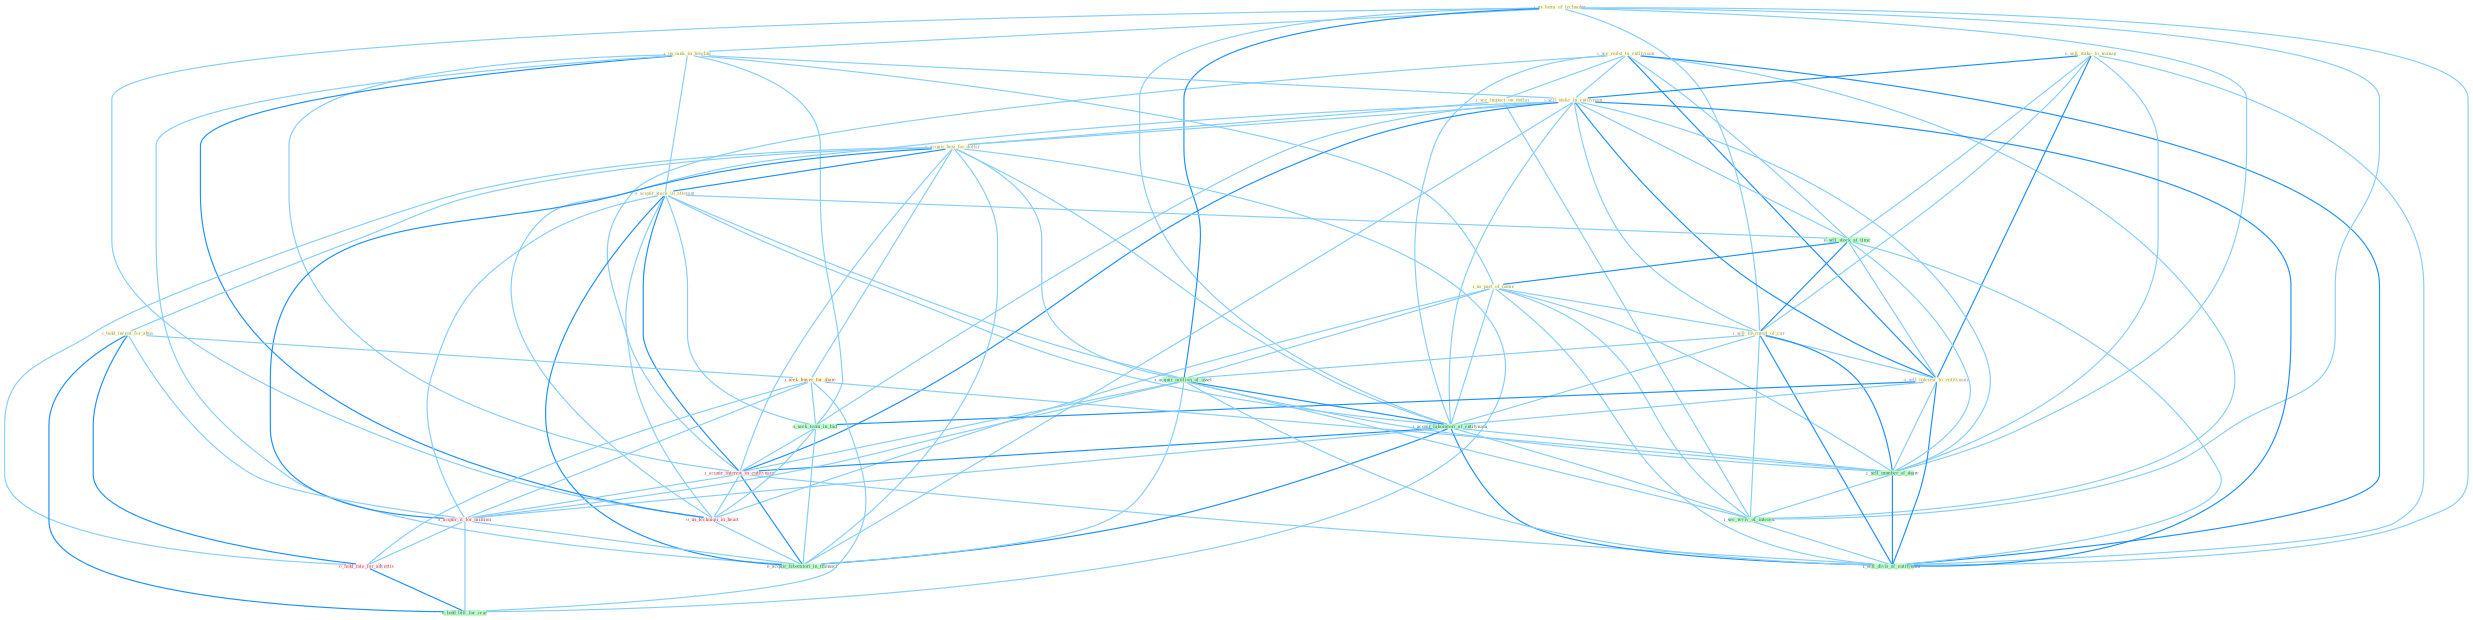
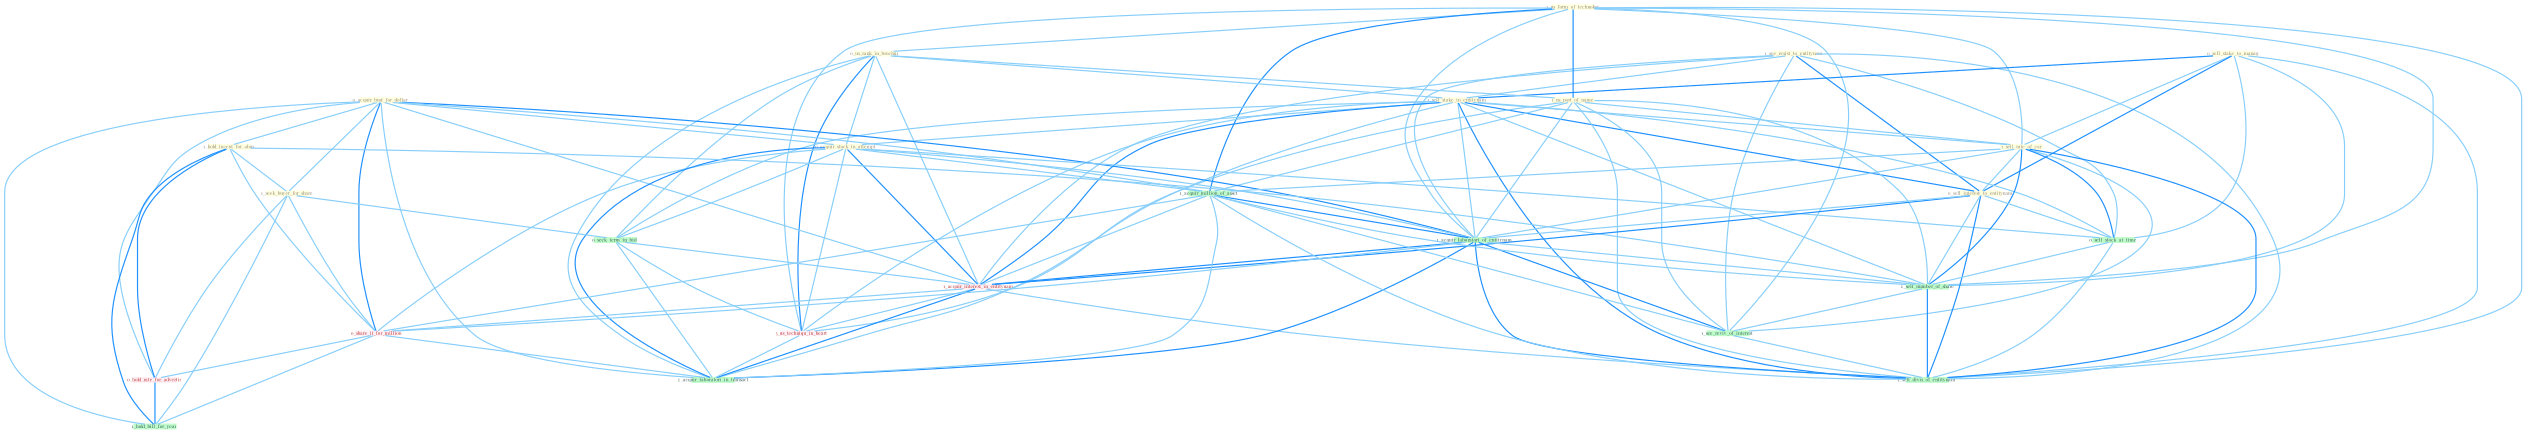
node "4_us_rank_in_brochur": label "4_us_rank_in_brochur" -> "0_us_rank_in_brochur"
node "1_see_impact_on_dollar": removed
edge "1_sell_stake_in_entitynam" -- "0_acquir_busi_for_dollar": now "1_sell_stake_in_entitynam" -- "0_acquir_stock_in_attempt"
edge "0_acquir_busi_for_dollar" -- "0_acquir_stock_in_attempt": color #1e90ff -> #87cefa
edge "1_see_resist_to_entitynam" -- "1_sell_divis_of_entitynam": color #1e90ff -> #87cefa
edge "0_sell_stock_at_time" -- "1_us_part_of_name": now "1_us_form_of_technolog" -- "1_us_part_of_name"
edge "0_acquir_busi_for_dollar" -- "1_acquir_laboratori_of_entitynam": color #87cefa -> #1e90ff
node "1_sell_inventori_of_car": label "1_sell_inventori_of_car" -> "1_sell_rate_of_car"
node "1_seek_buyer_for_share": fontcolor #b22222 -> #8b7d6b
edge "0_sell_interest_to_entitynam" -- "0_seek_term_in_bid": now "0_sell_interest_to_entitynam" -- "1_acquir_interest_in_entitynam"
edge "1_seek_buyer_for_share" -- "2_sell_number_of_share": now "1_hold_incent_for_abus" -- "2_sell_number_of_share"
edge "1_acquir_laboratori_of_entitynam" -- "1_see_reviv_of_interest": color #87cefa -> #1e90ff
node "0_acquir_it_for_million": label "0_acquir_it_for_million" -> "0_share_it_for_million"
node "0_us_techniqu_in_heart": label "0_us_techniqu_in_heart" -> "3_us_techniqu_in_heart"
node "0_acquir_laboratori_in_transact": label "0_acquir_laboratori_in_transact" -> "2_acquir_laboratori_in_transact"
node "0_hold_bill_for_year": label "0_hold_bill_for_year" -> "1_hold_bill_for_year"
